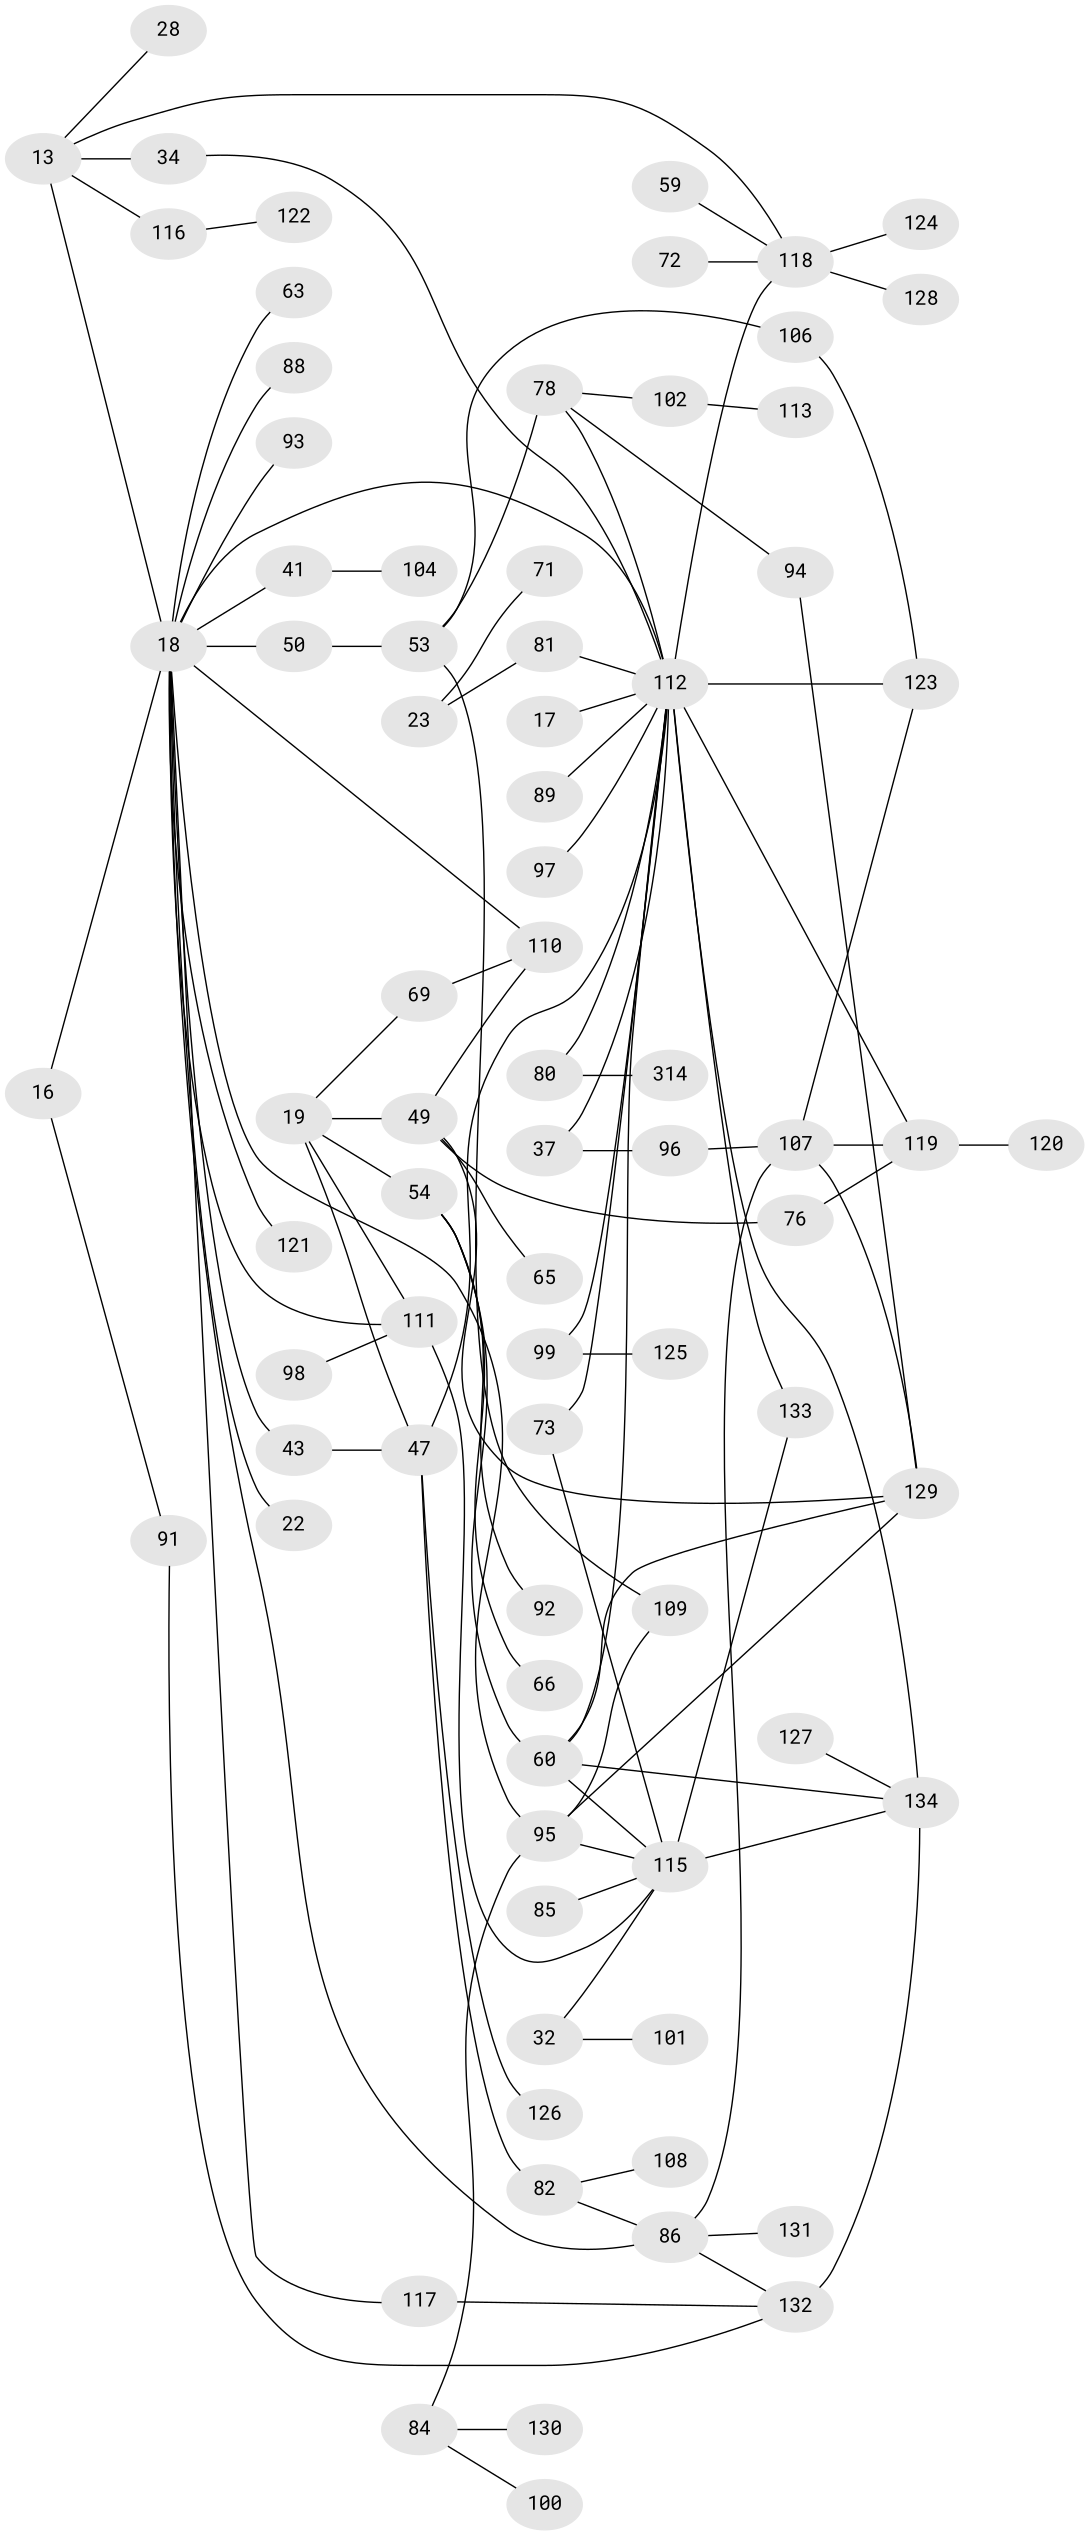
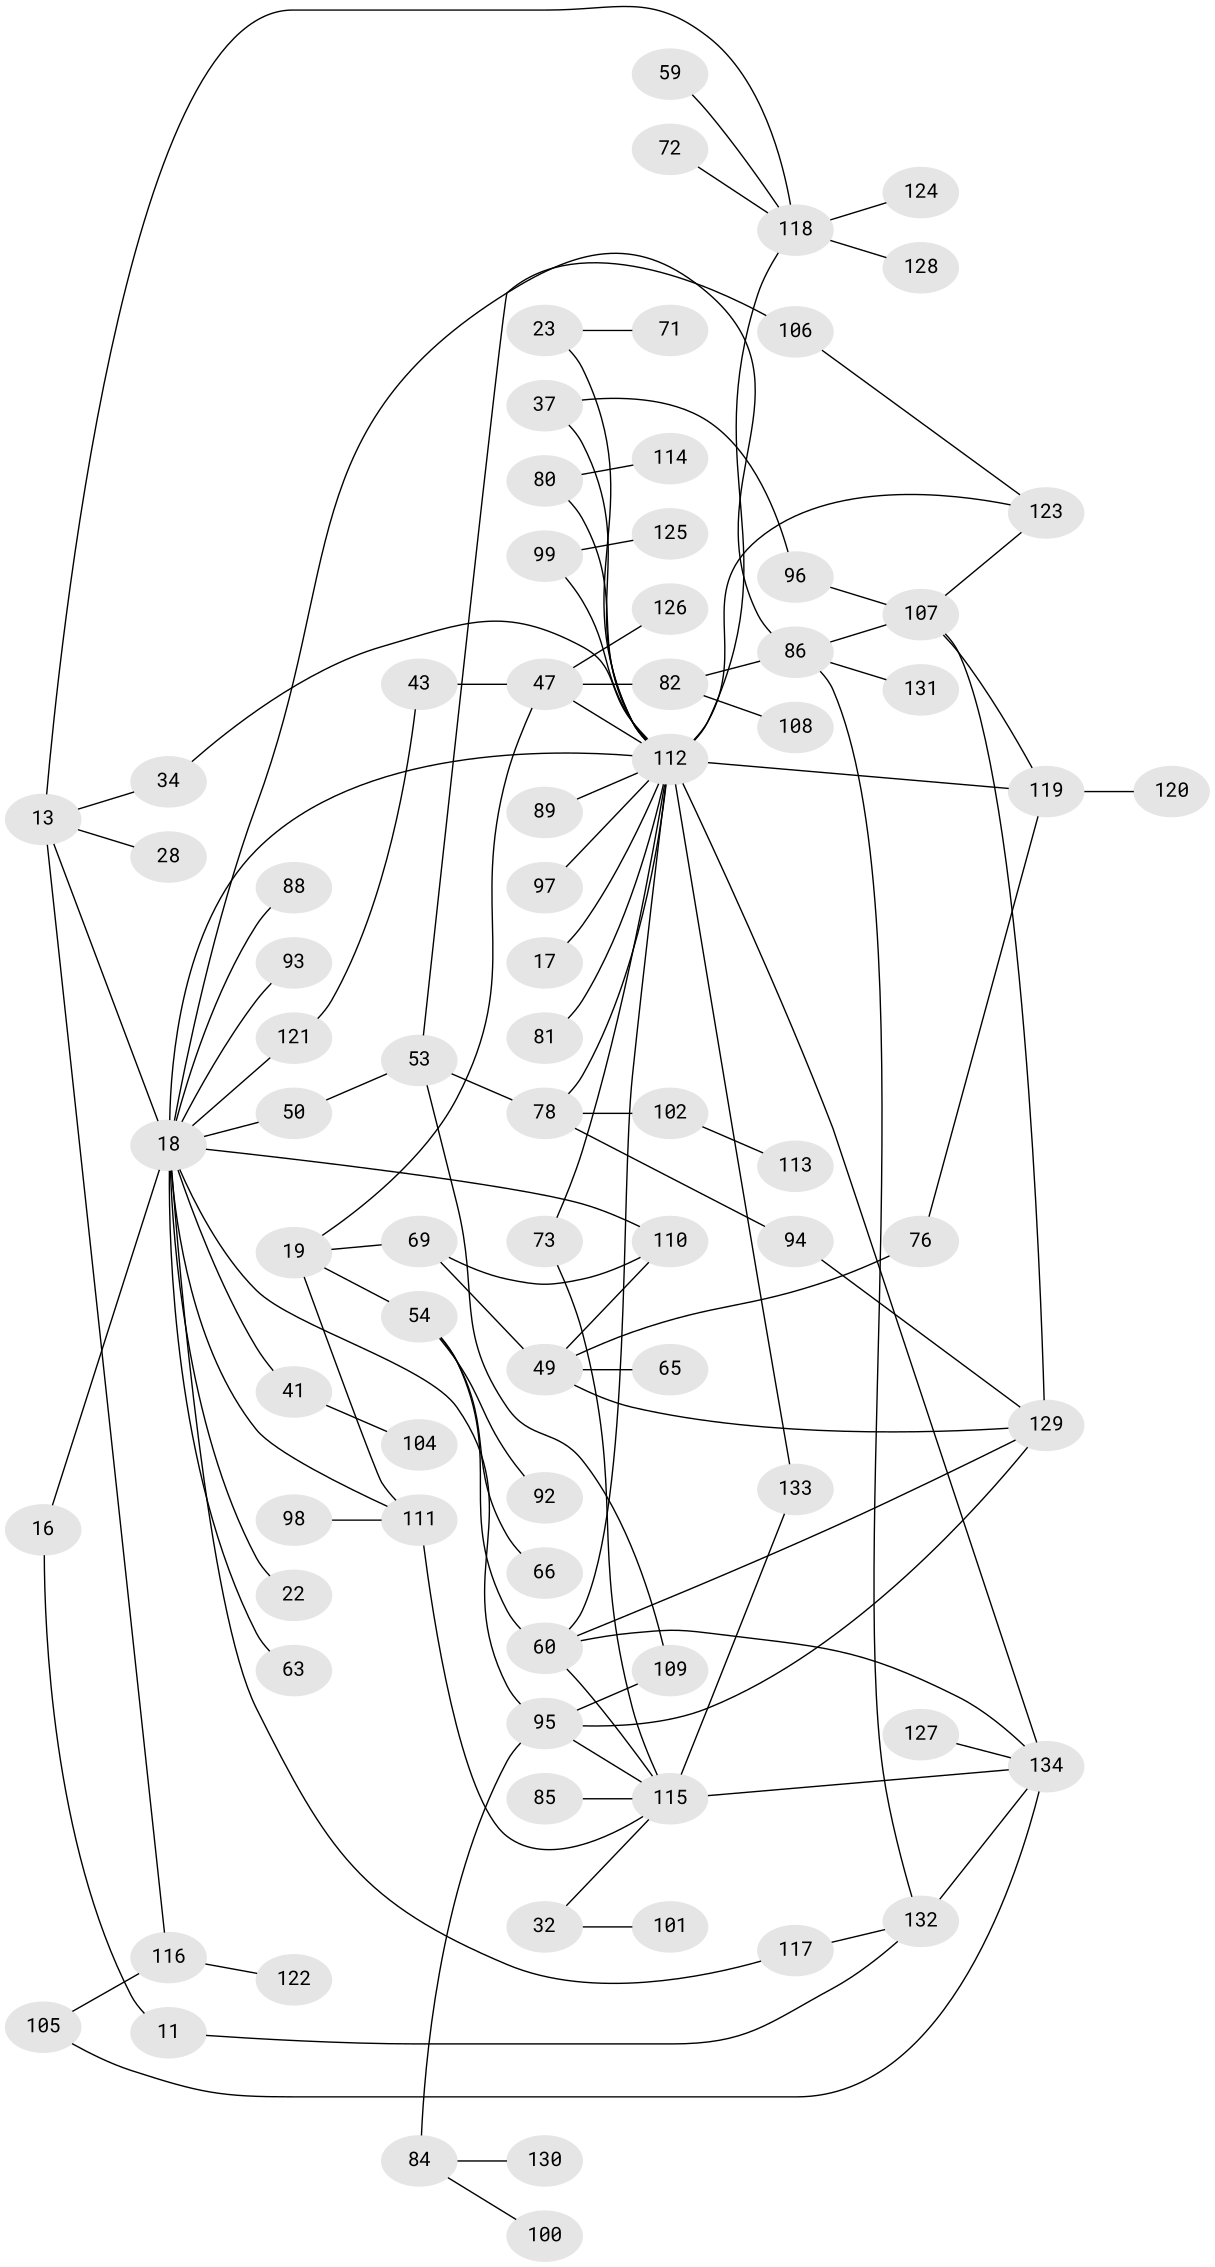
edge "81" -- "23": now "112" -- "23"
node "314": label "314" -> "114"
edge "19" -- "49": now "69" -- "49"
edge "18" -- "43": now "121" -- "43"
node "91": label "91" -> "11"
node "105": added
